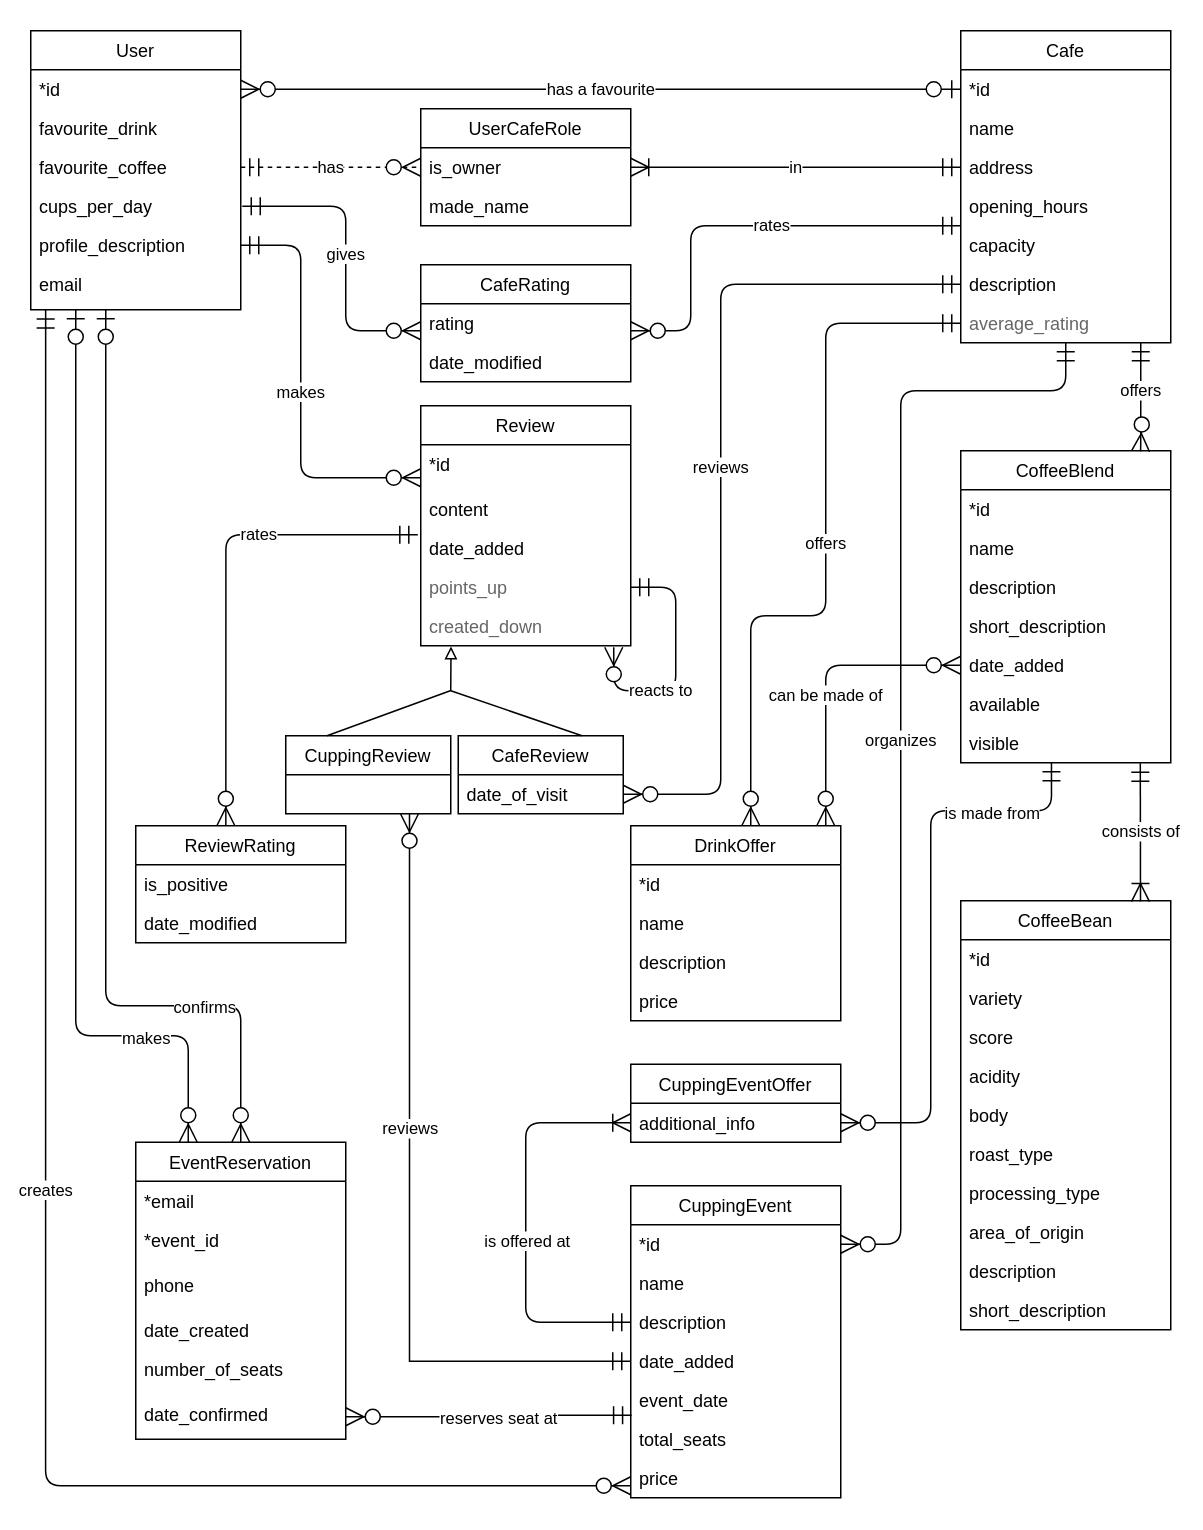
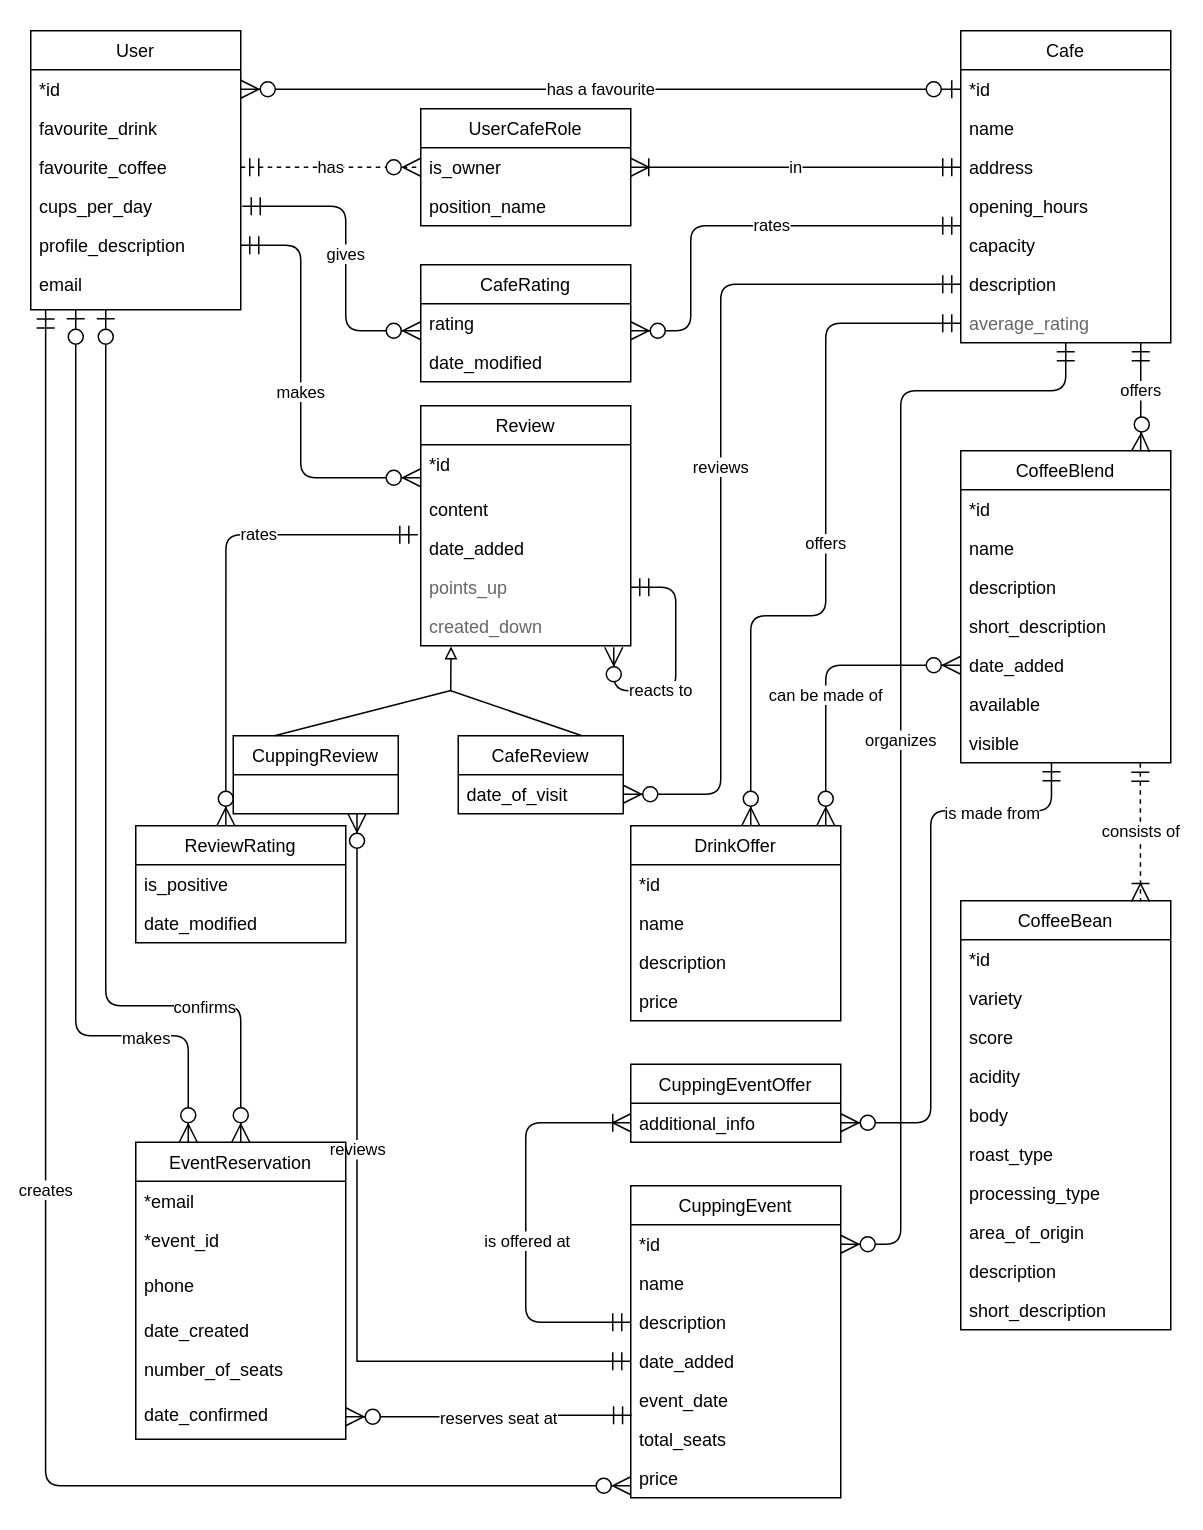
node "made_name": label "made_name" -> "position_name"
node "CuppingReview": moved (368, 775) -> (316, 775)
edge "visible" -- "CoffeeBean": style solid -> dashed
